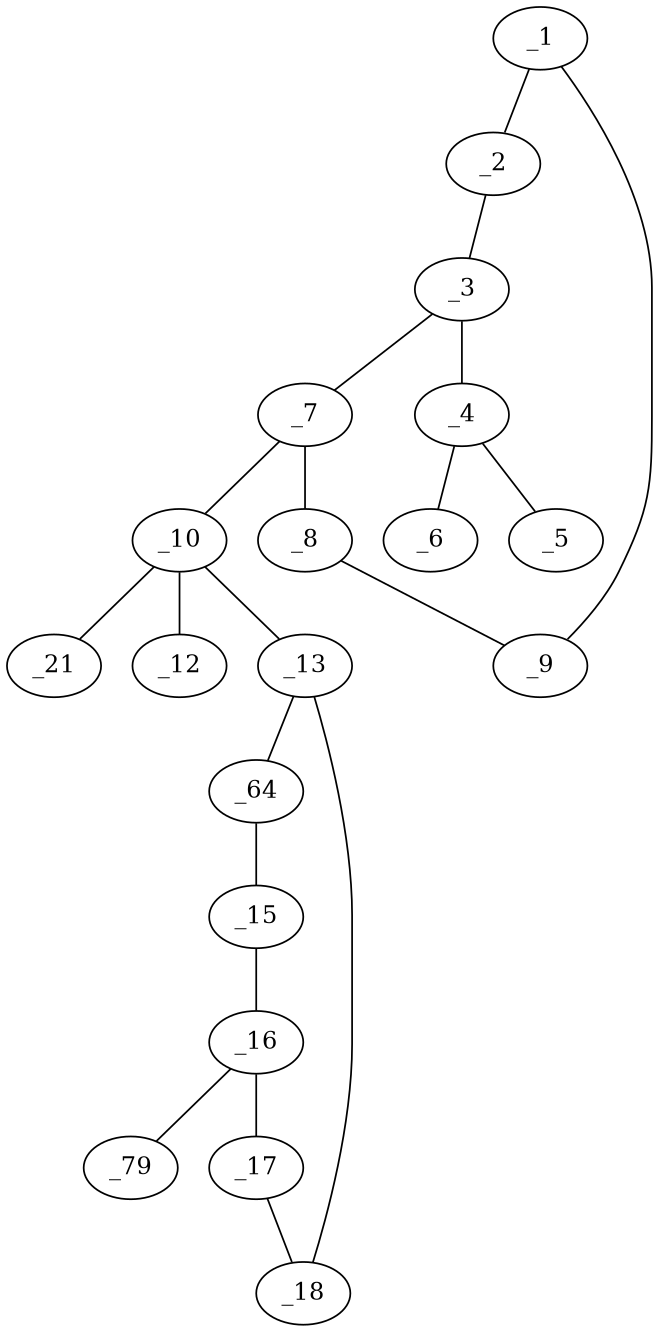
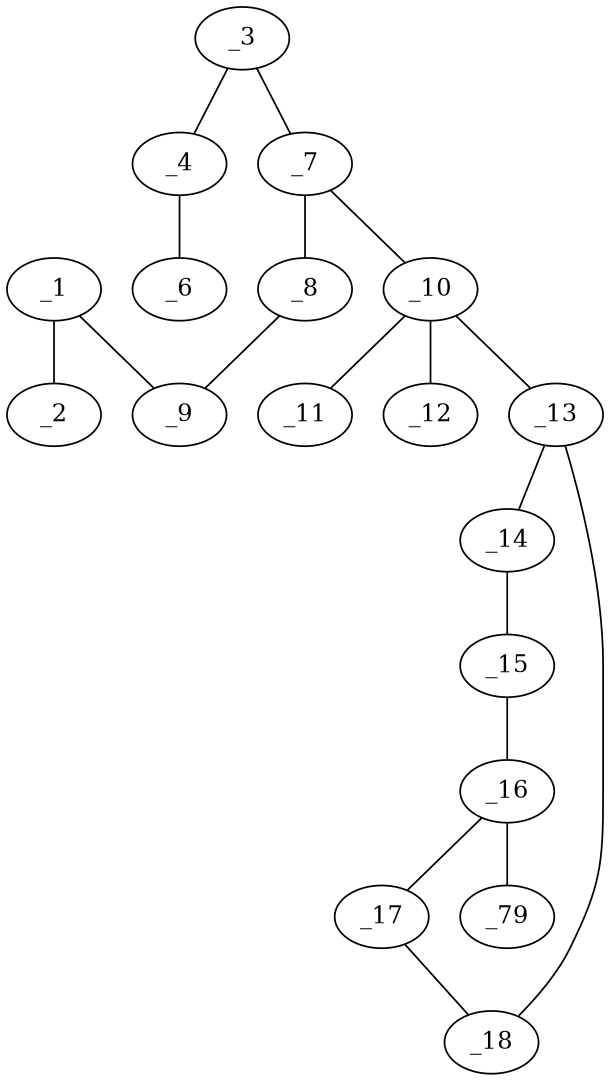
edge "_2" -- "_3": removed
node "_5": removed
node "_21": label "_21" -> "_11"
node "_64": label "_64" -> "_14"
